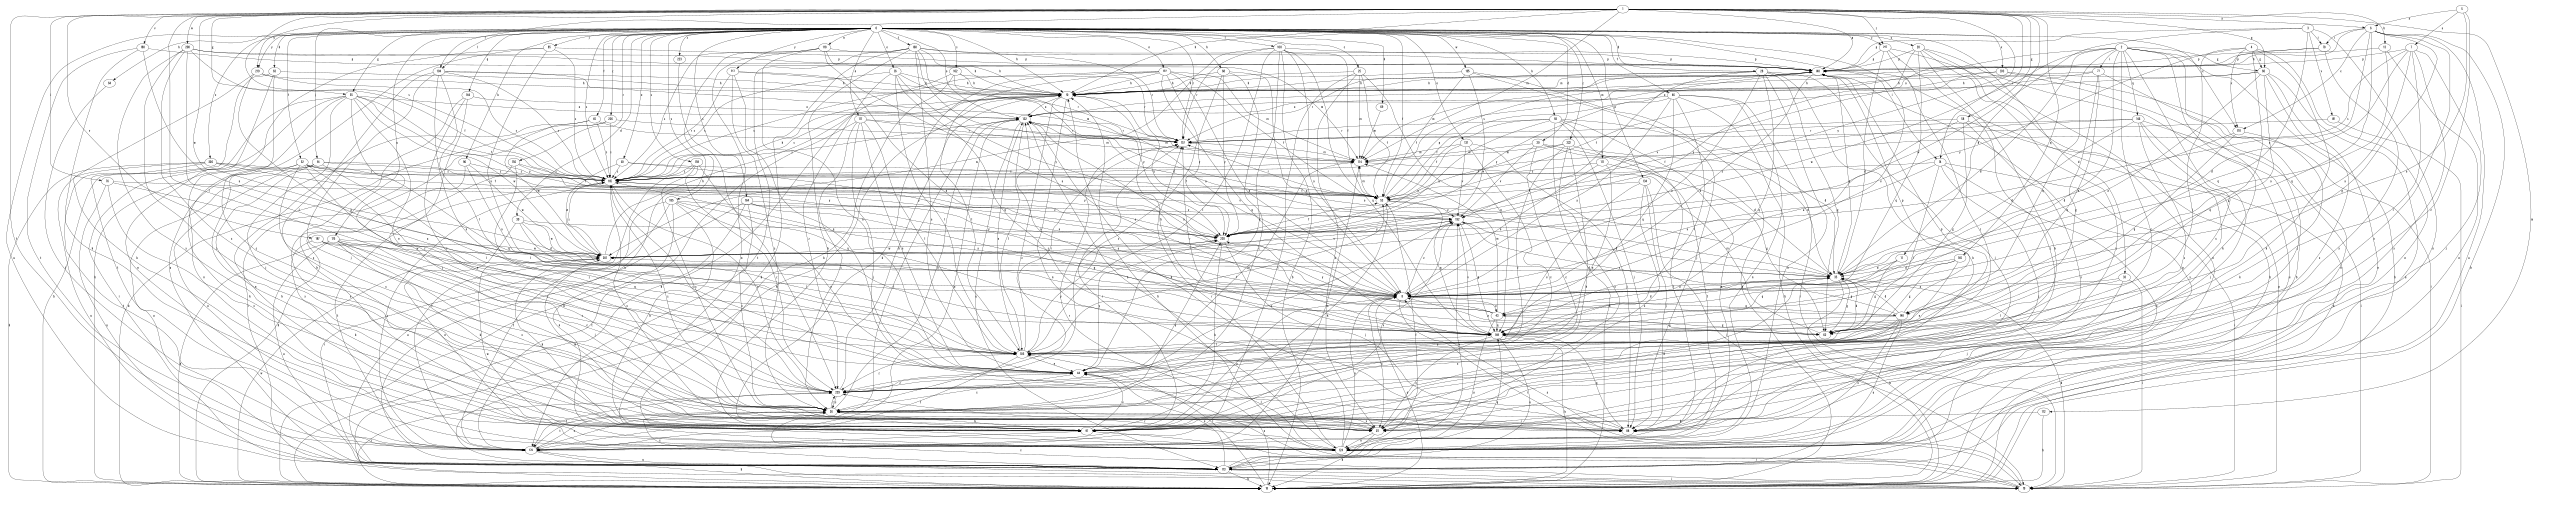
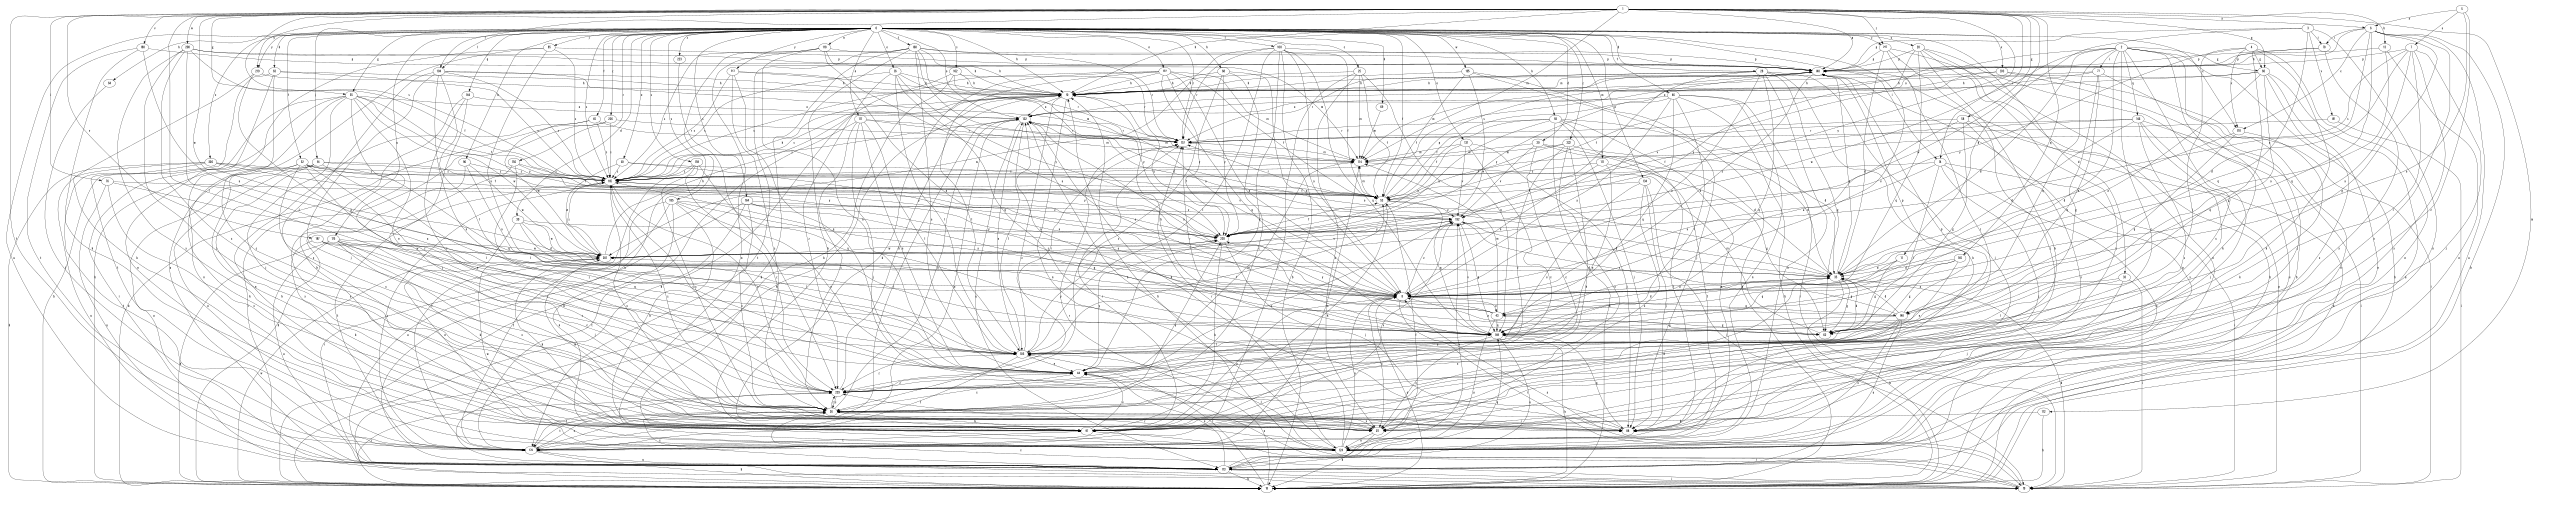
edge "219" -> "165": now "63" -> "165"
